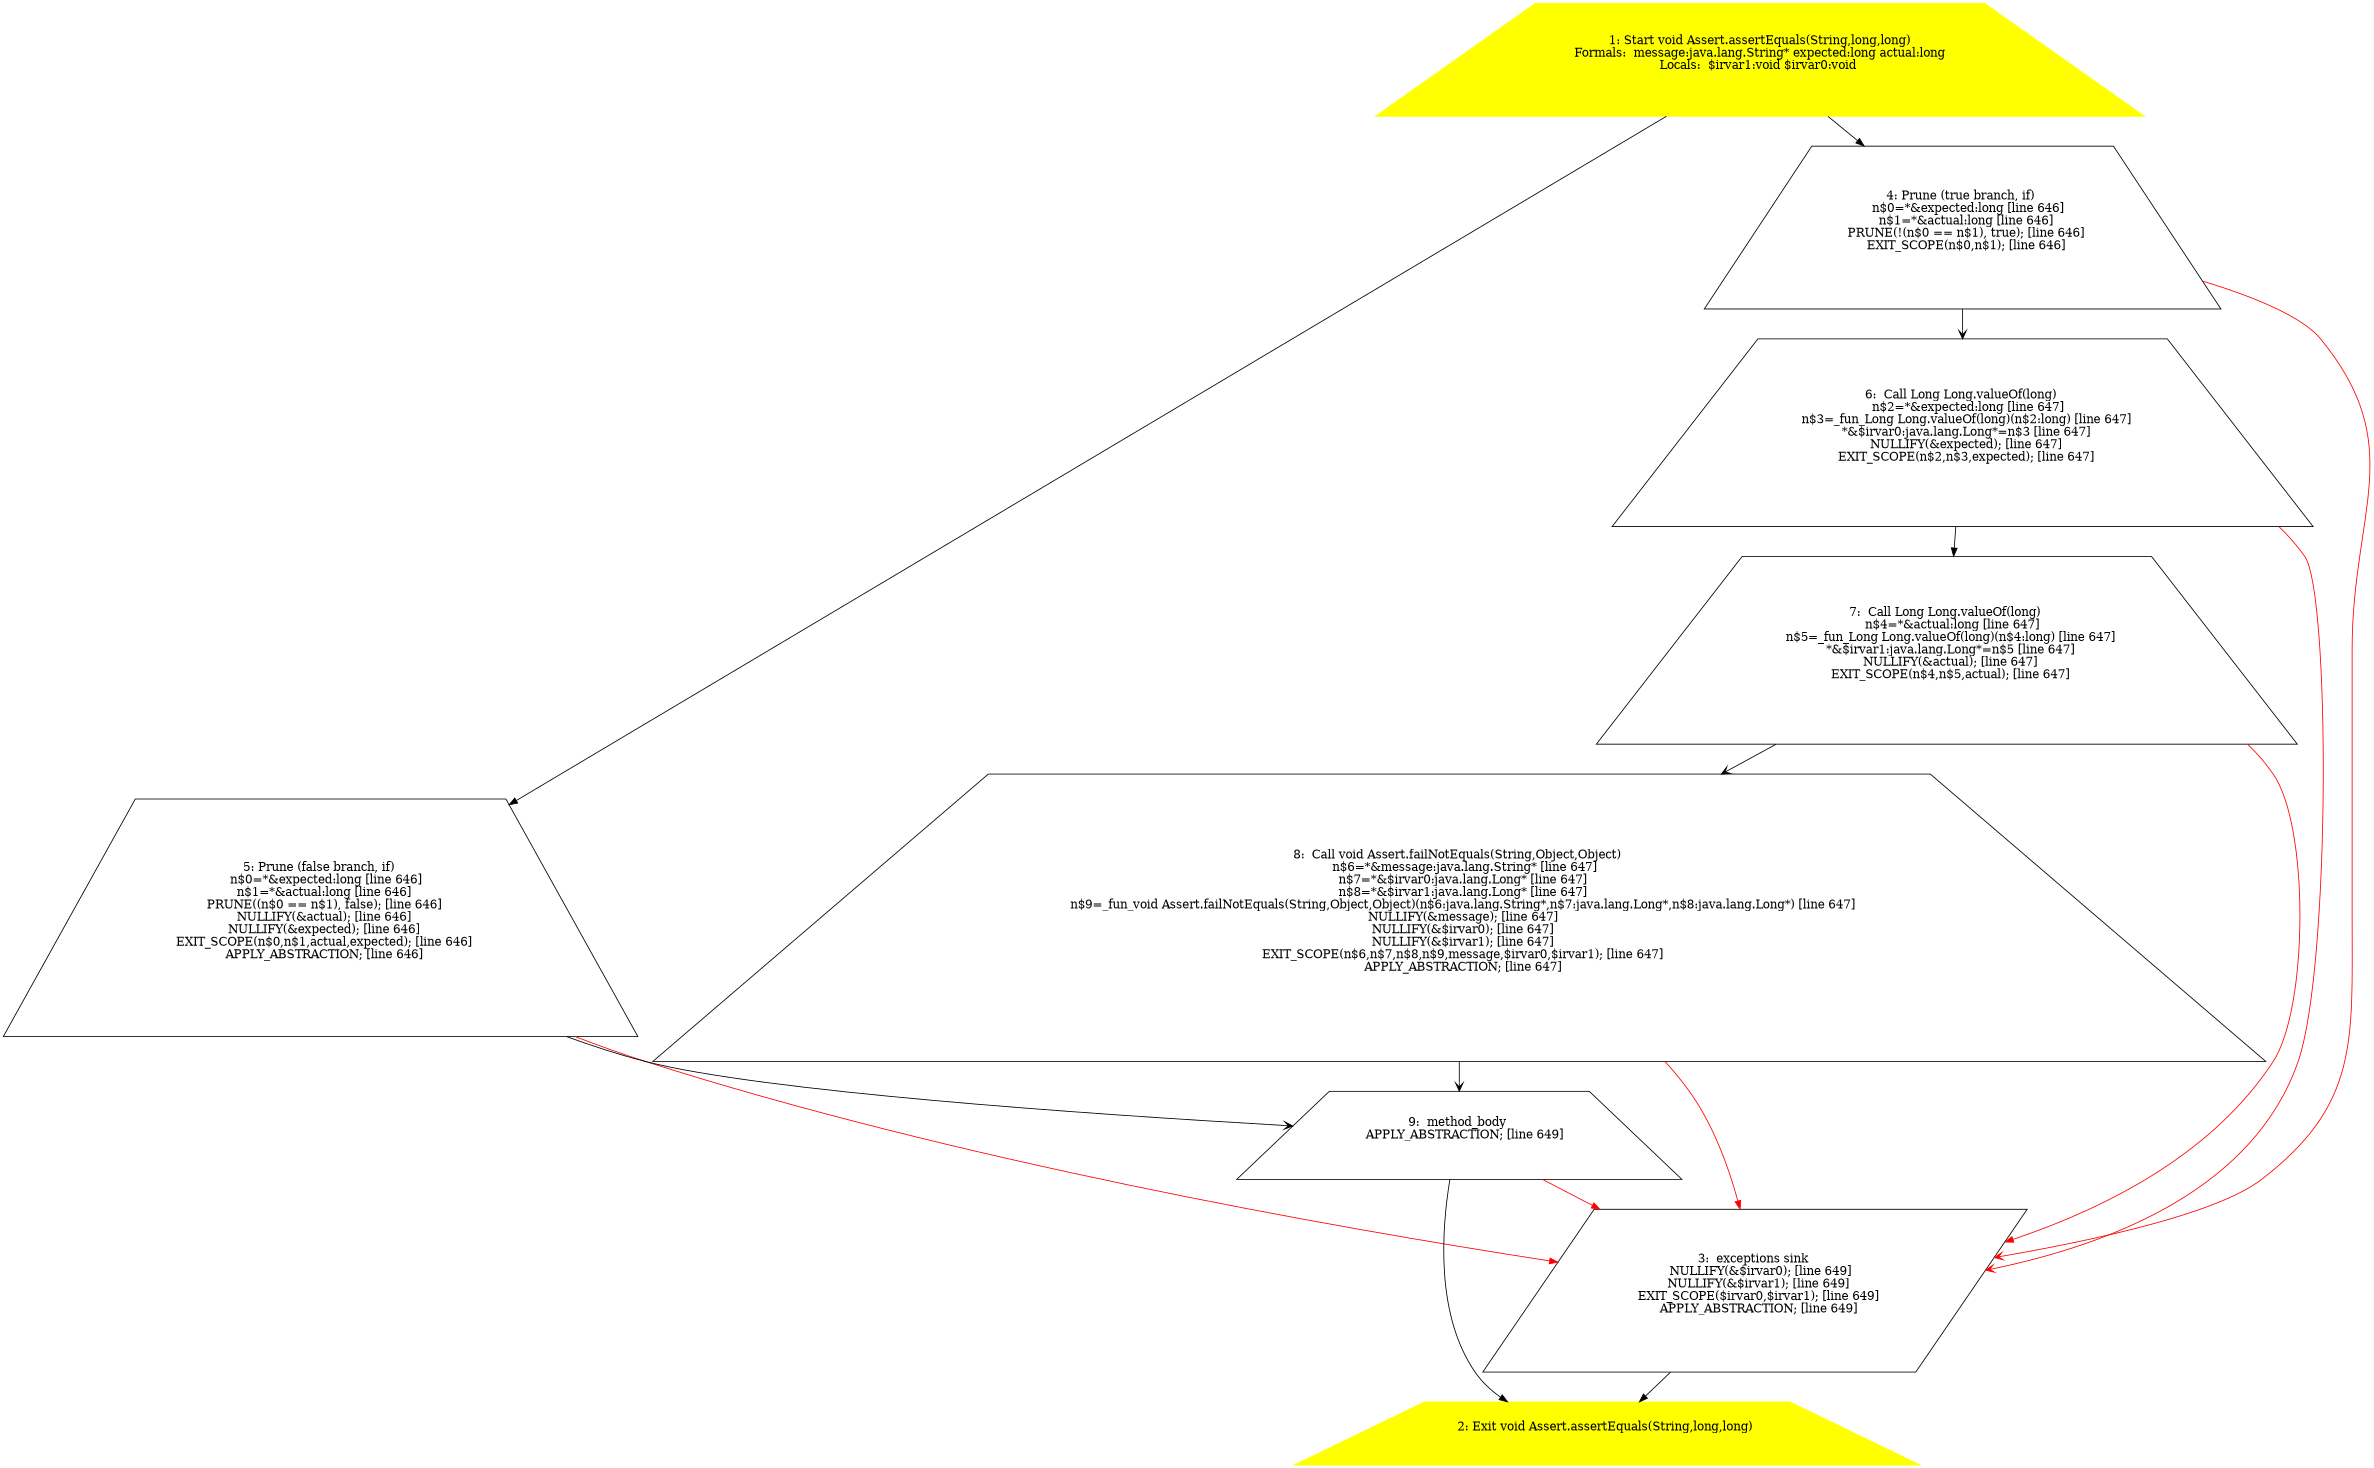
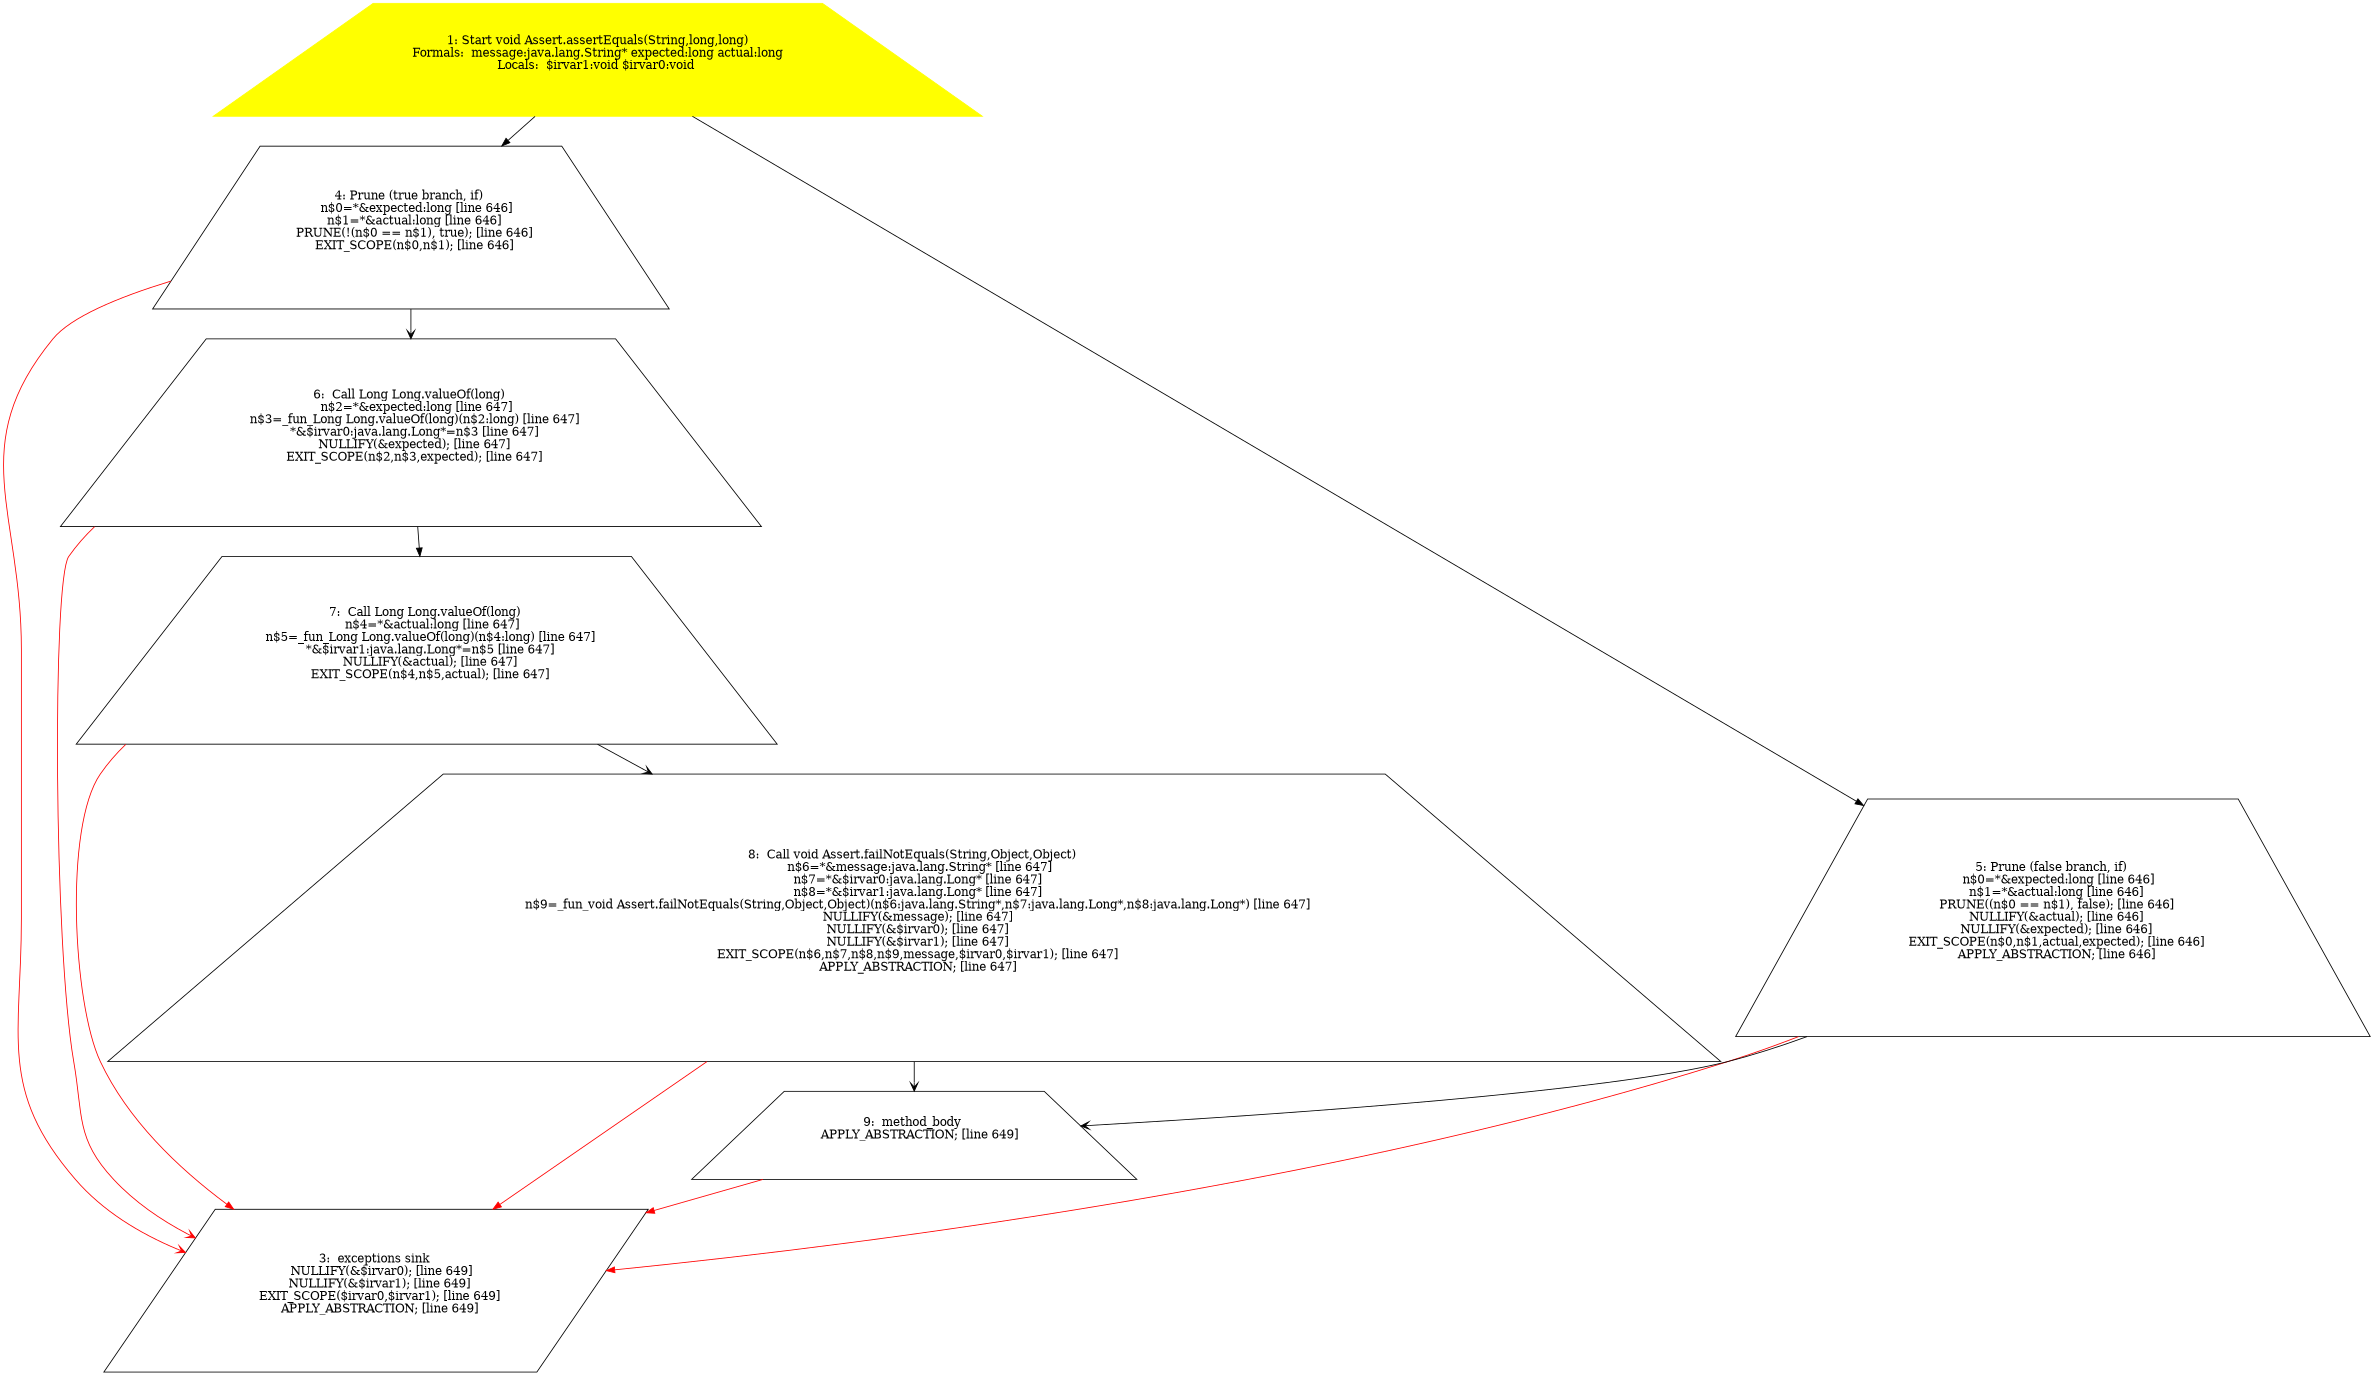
node "2: Exit void Assert.assertEquals(String,long,long)": removed
